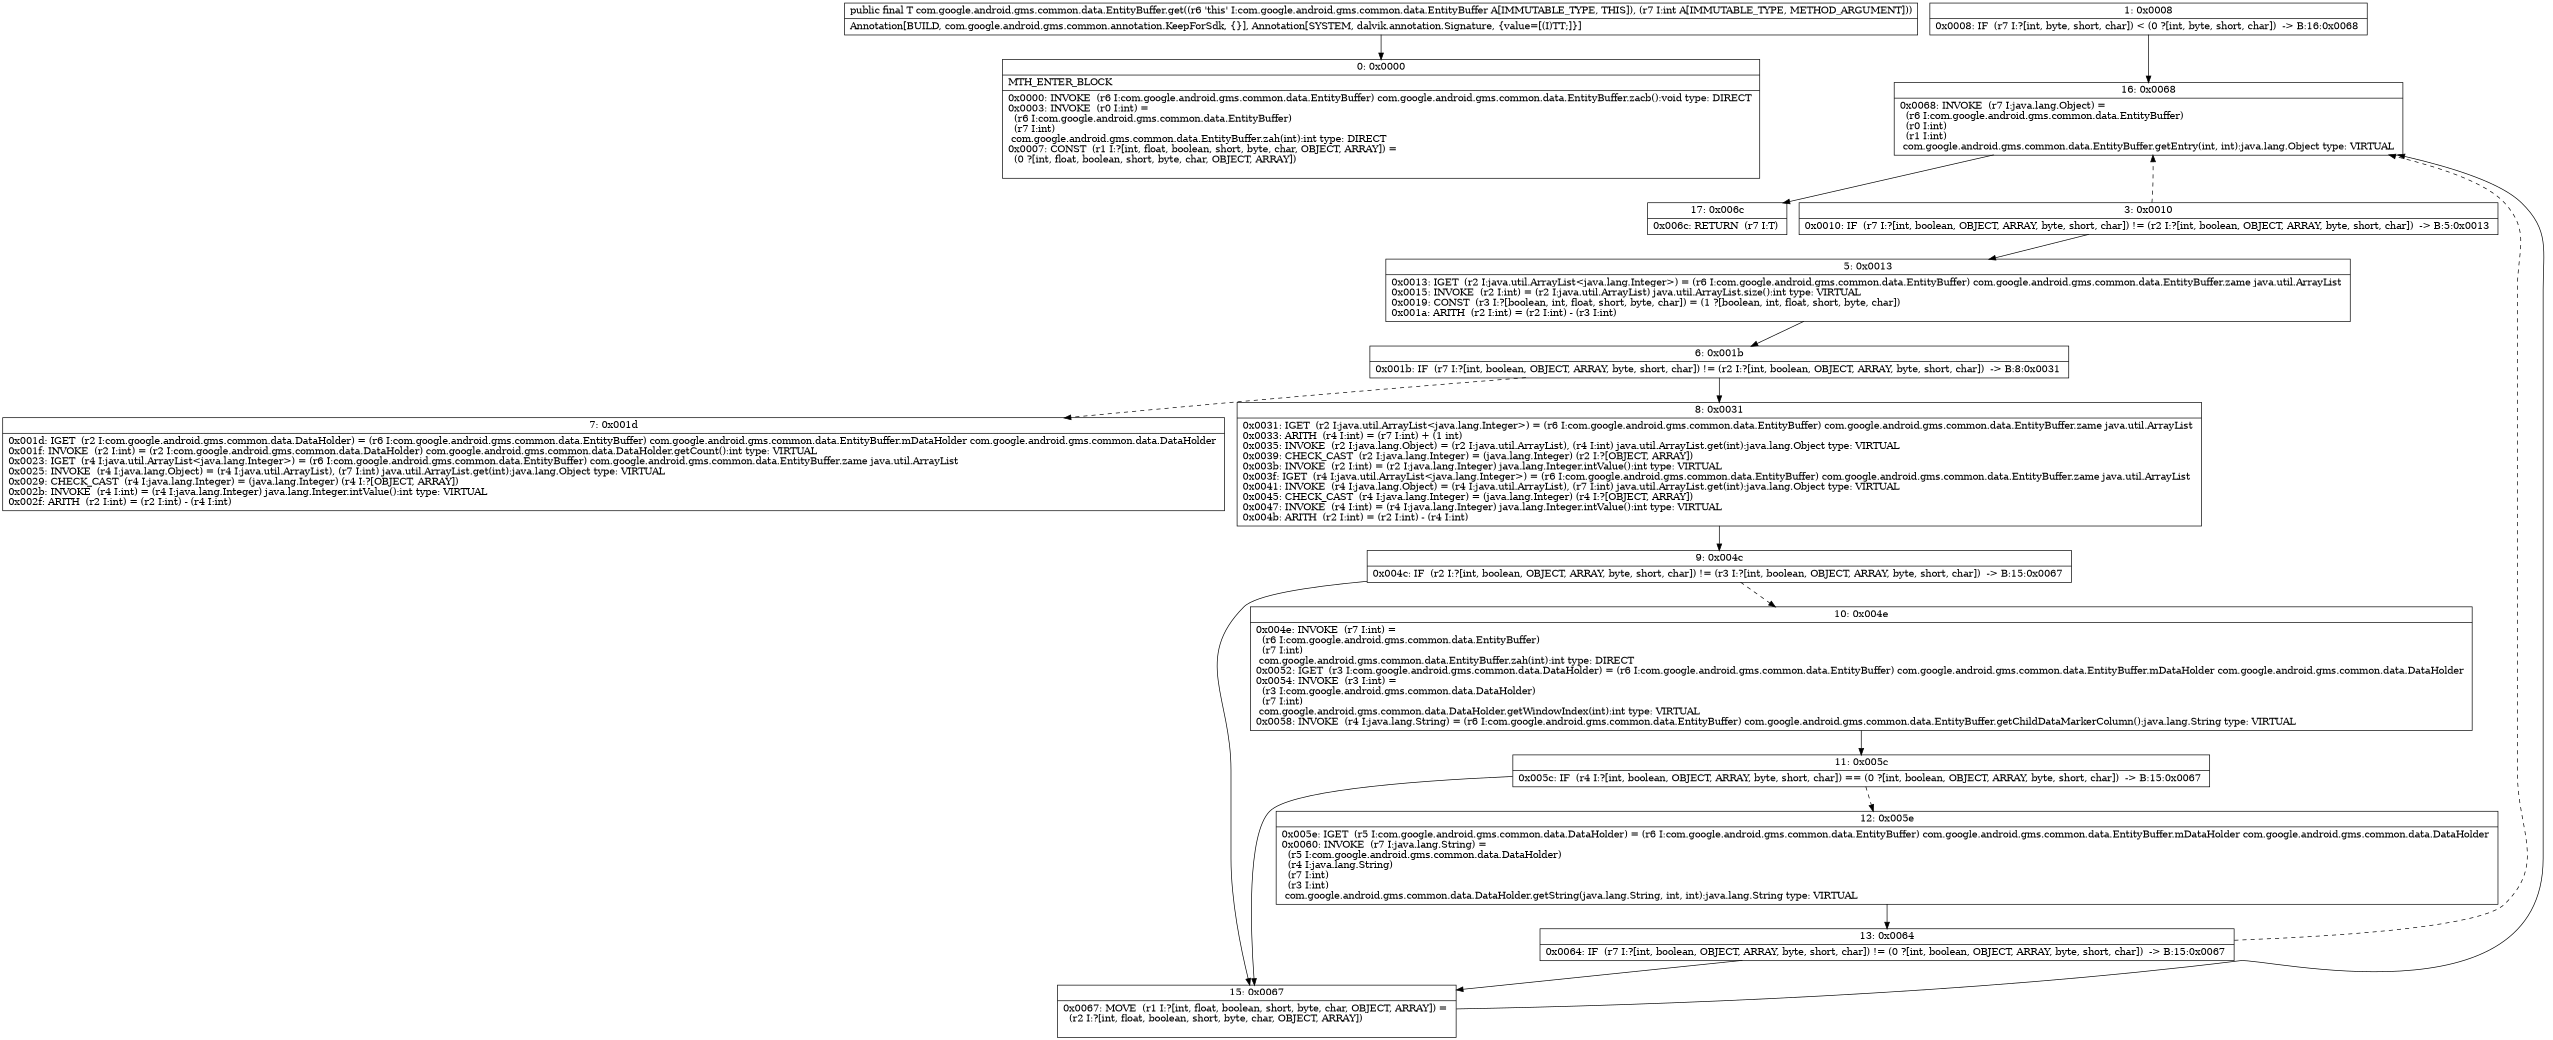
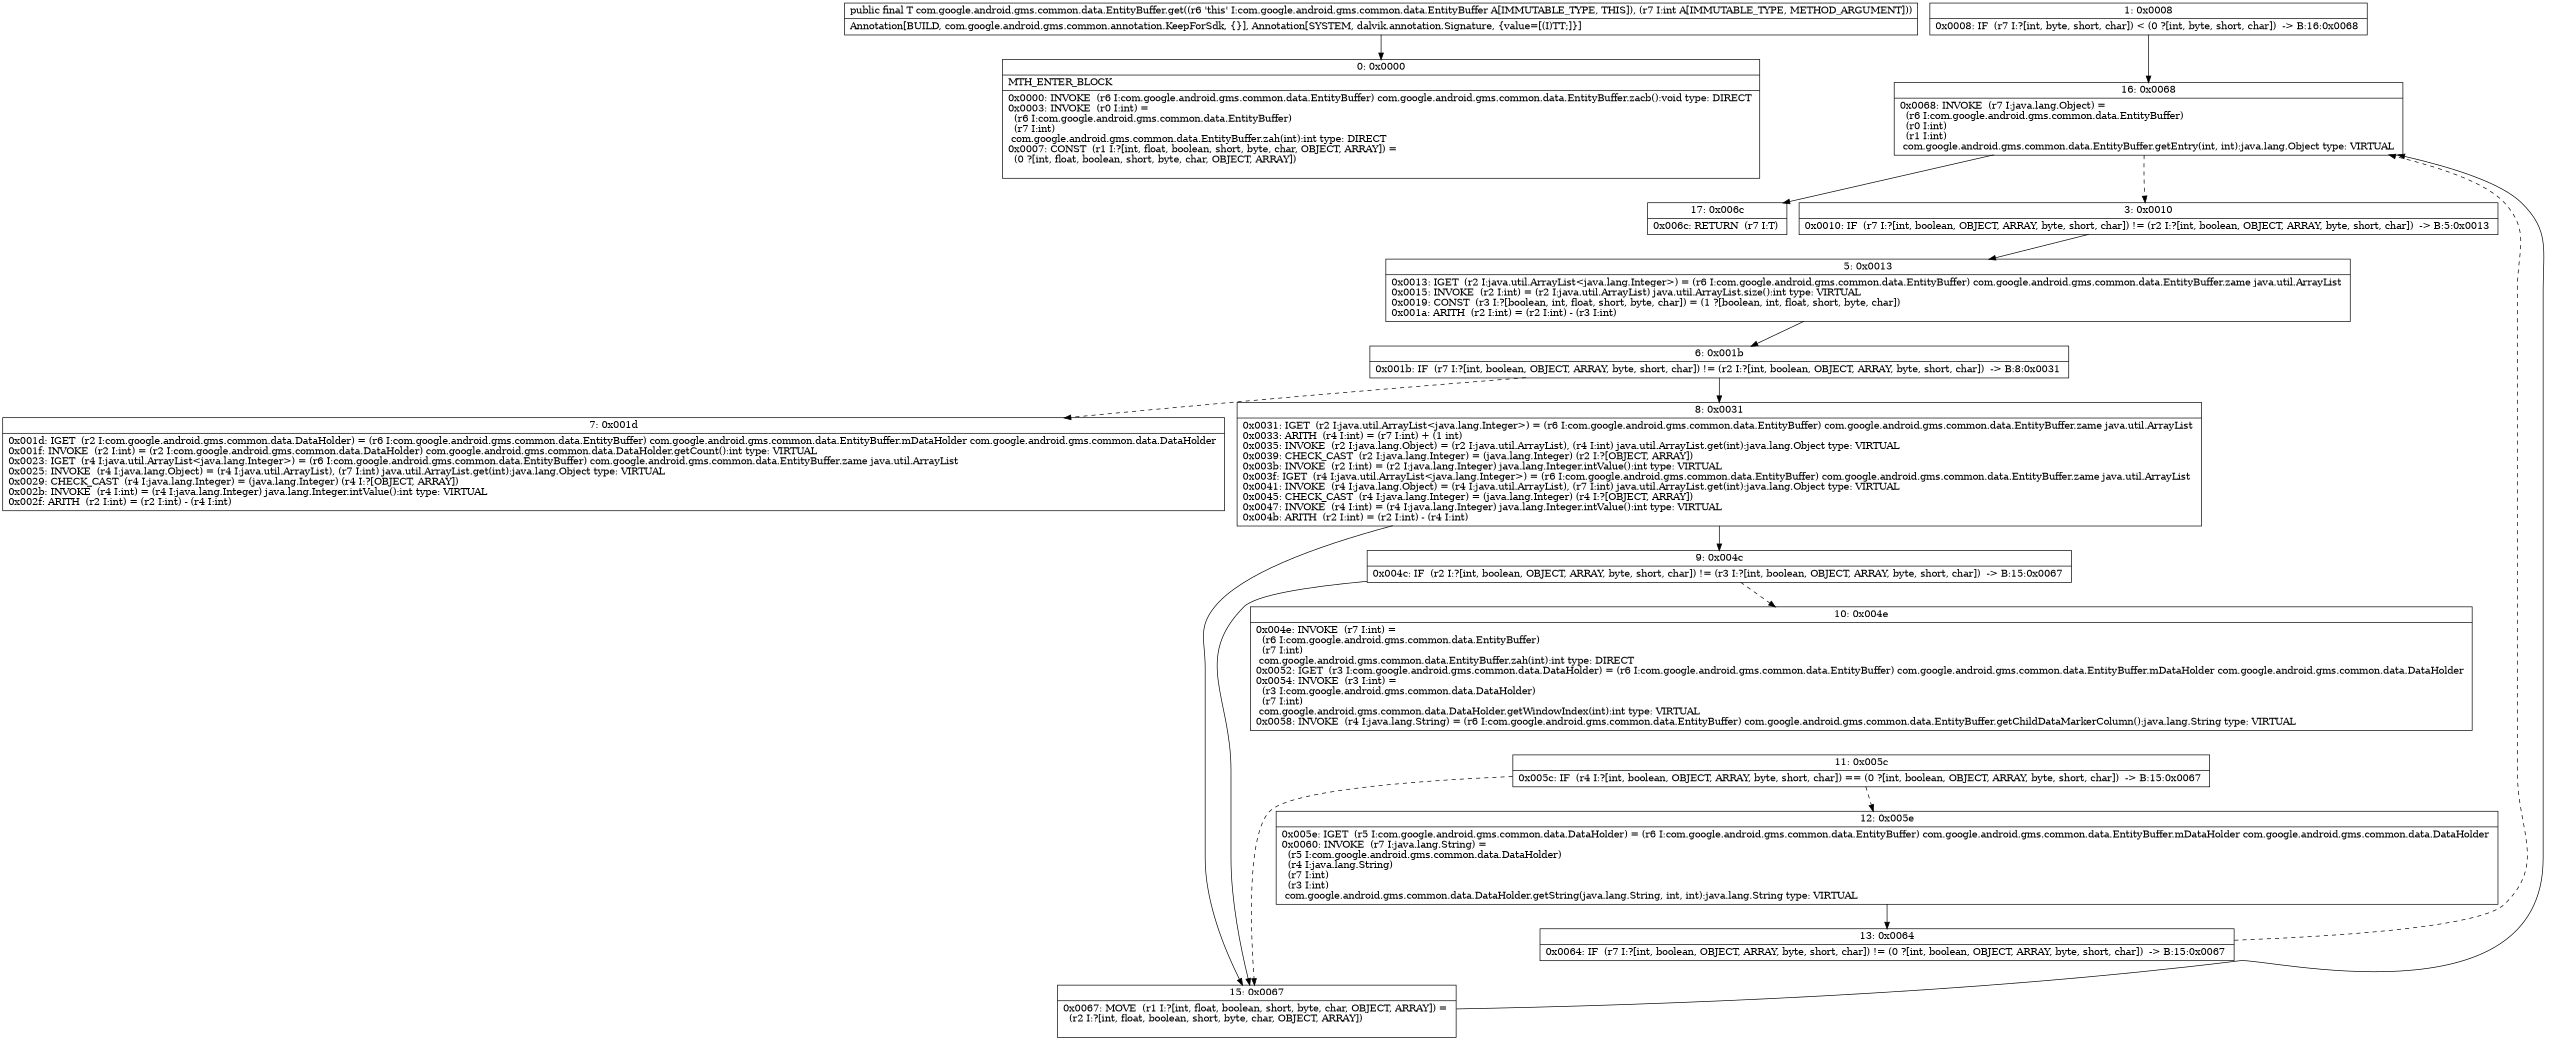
edge "3: 0x0010" -> "16: 0x0068": reversed
edge "10: 0x004e" -> "11: 0x005c": removed
edge "11: 0x005c" -> "15: 0x0067": style solid -> dashed
edge "13: 0x0064" -> "15: 0x0067": now "8: 0x0031" -> "15: 0x0067"
